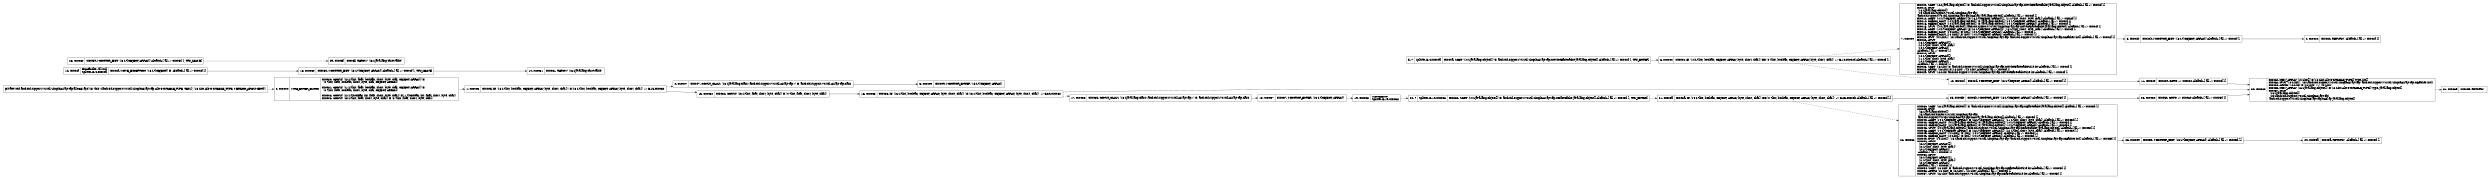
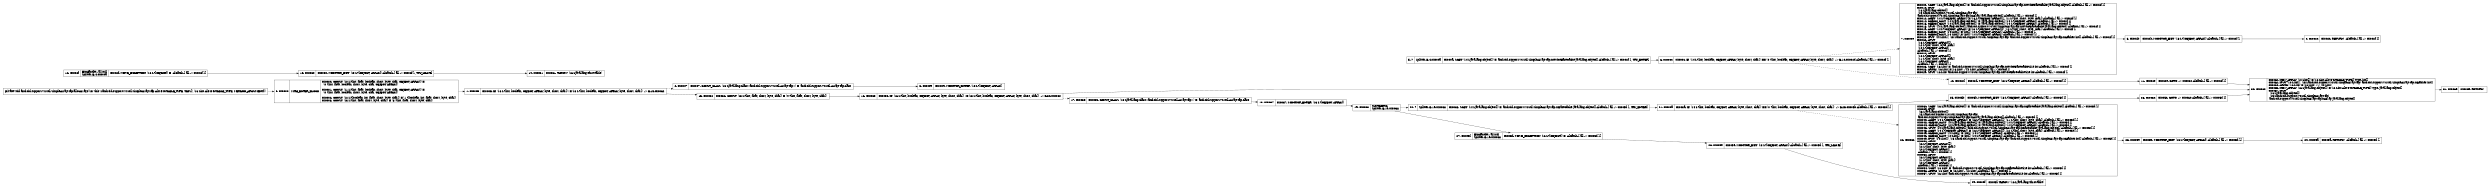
node "27: 0x005d": added
